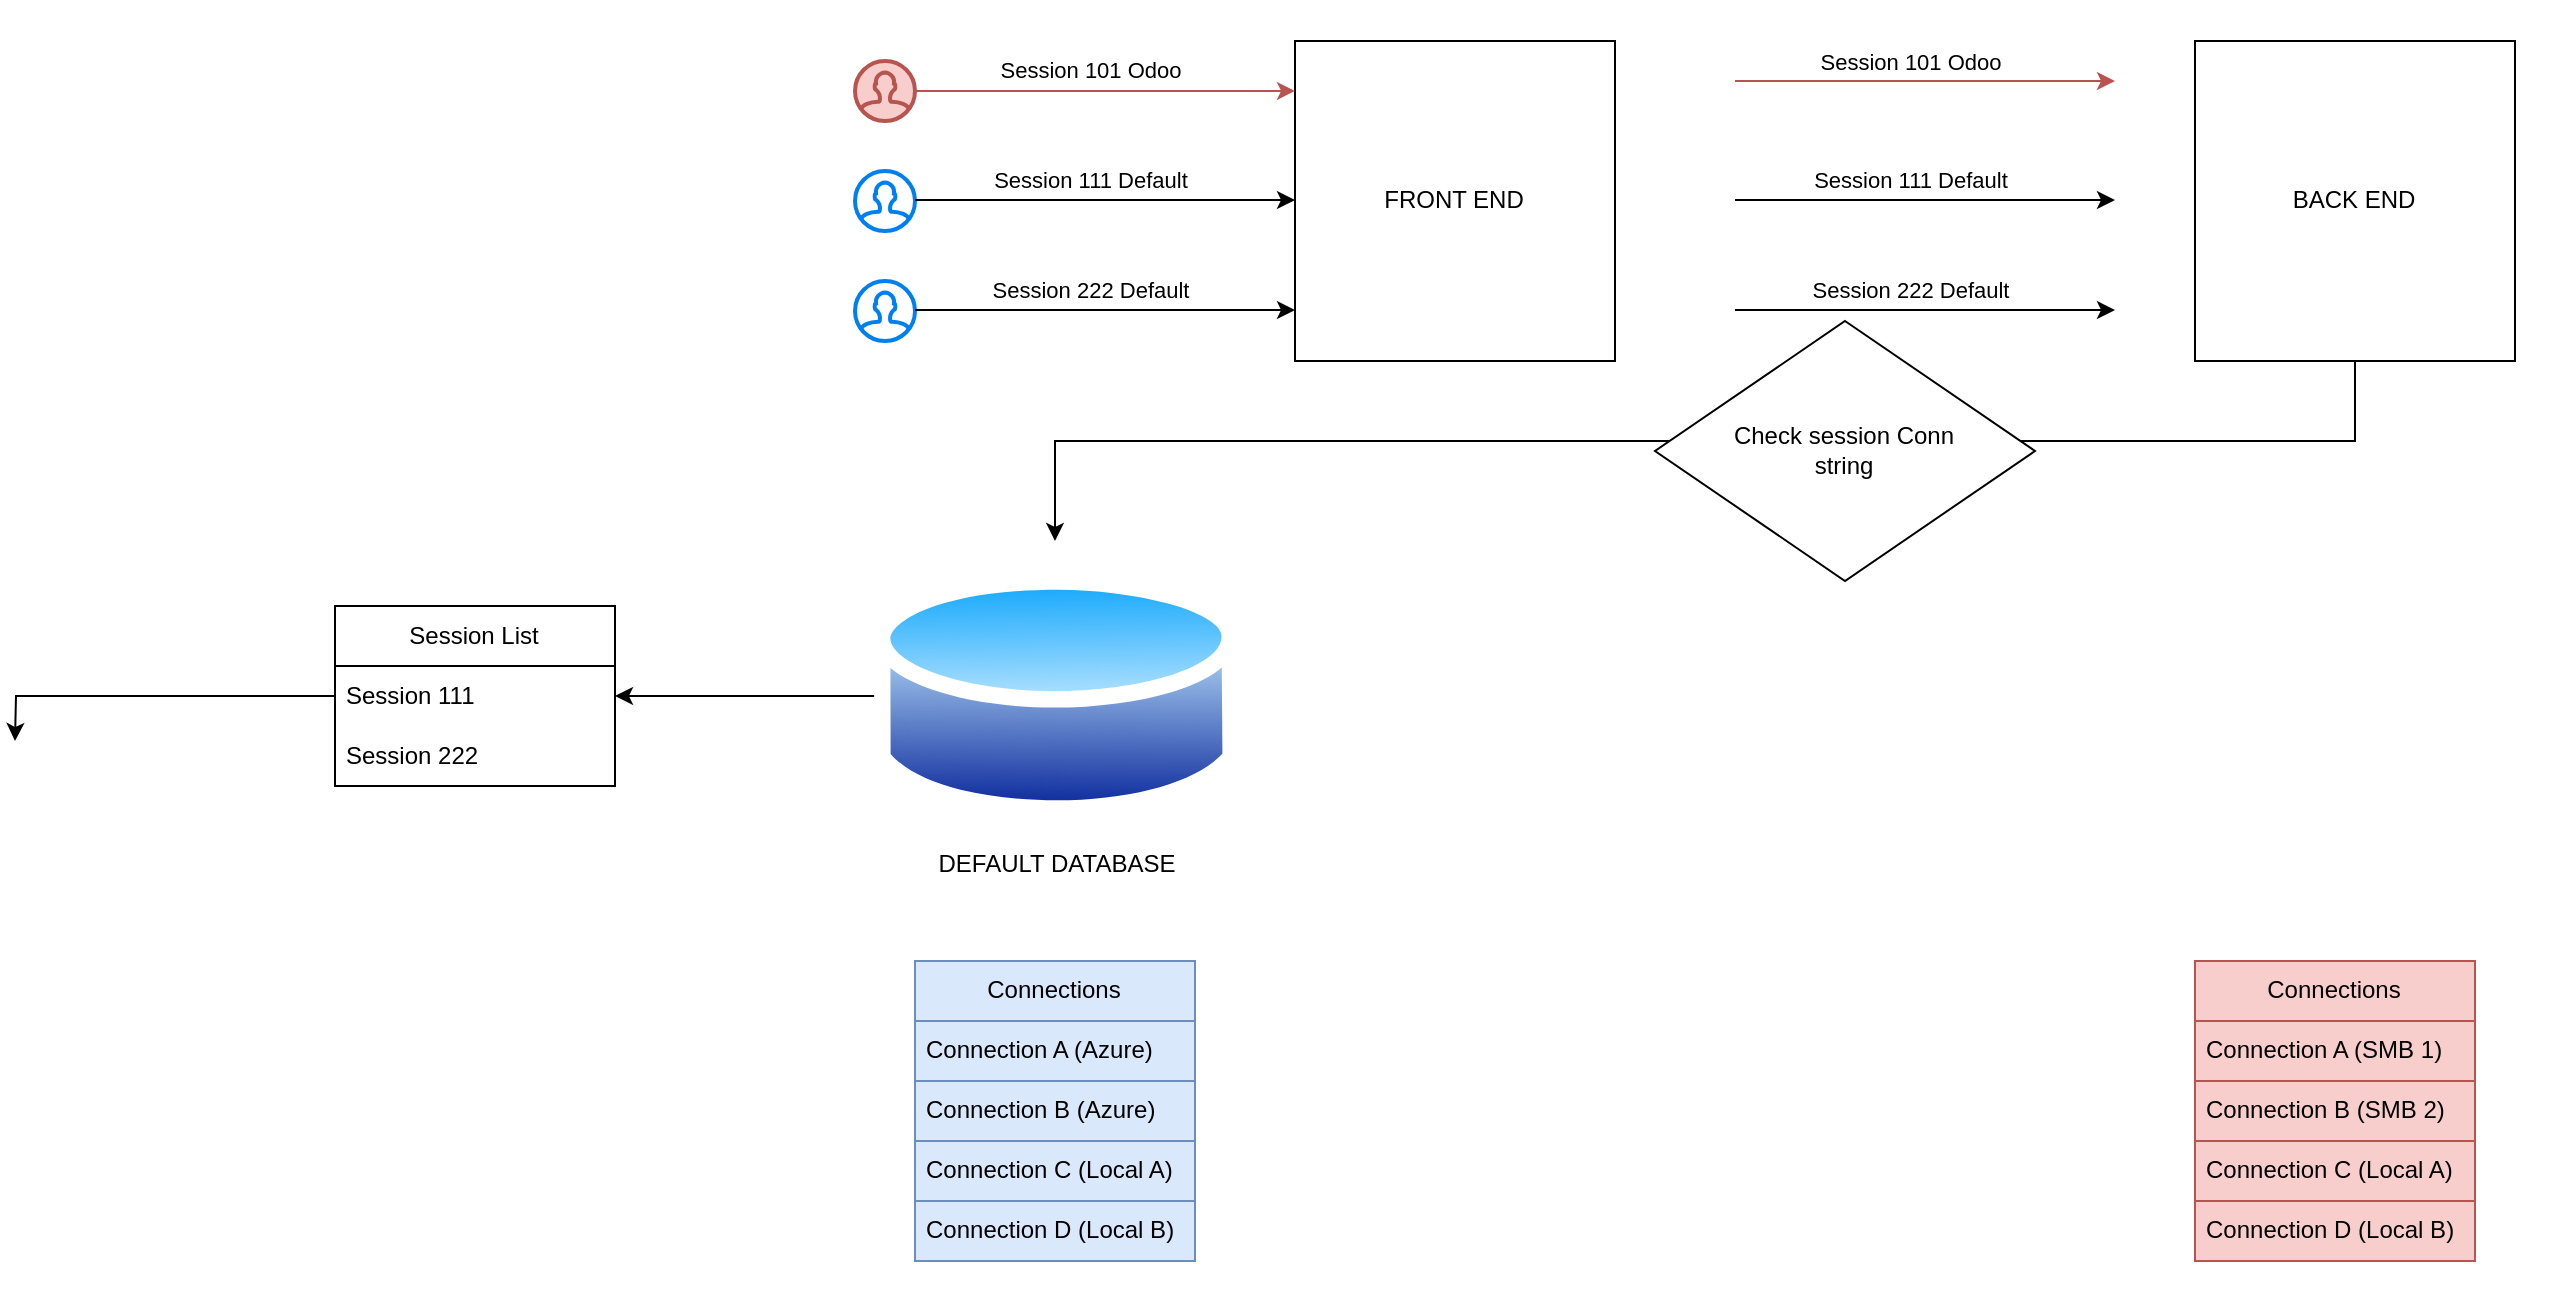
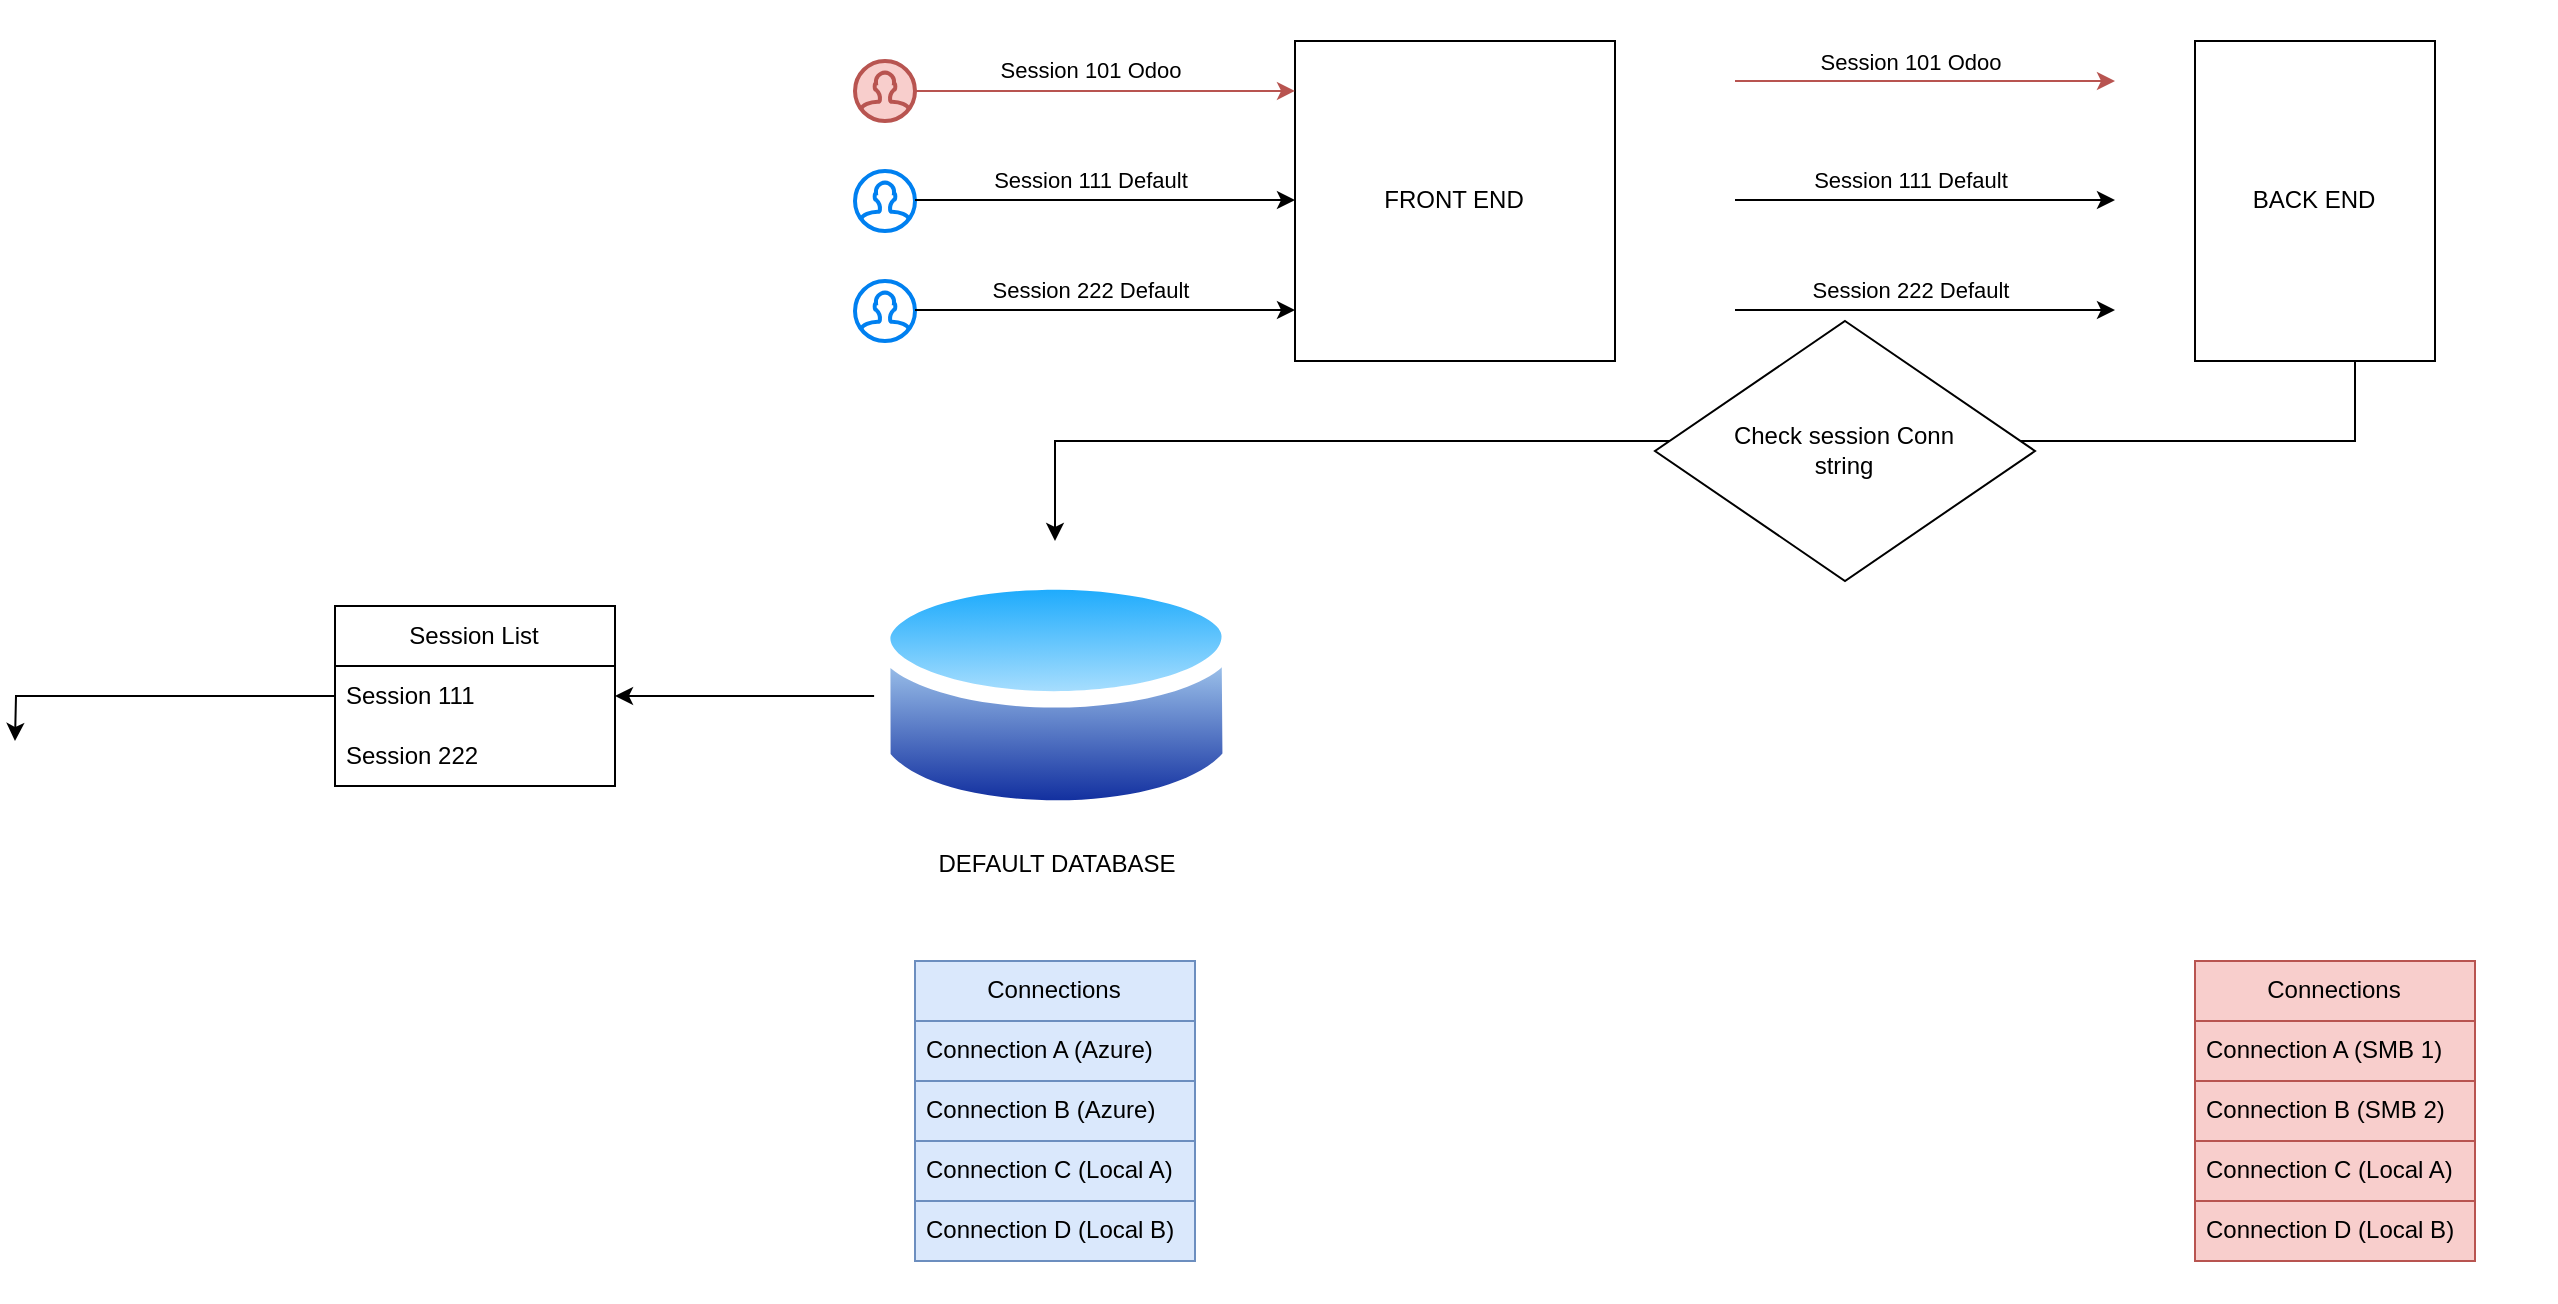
node "BACK END": size 320x320 -> 240x320
